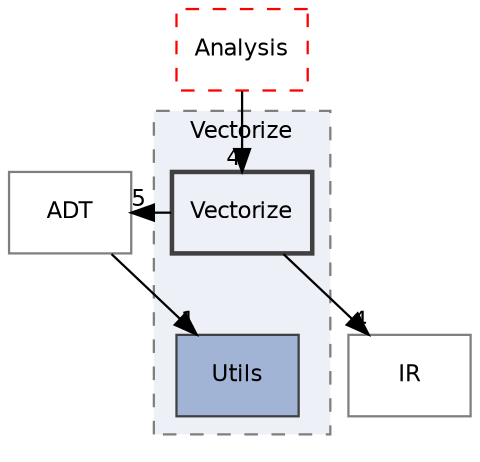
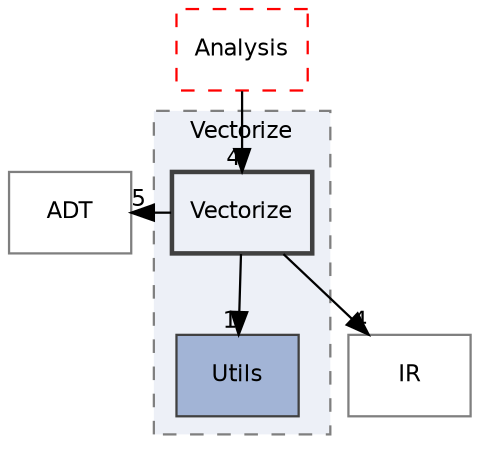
edge "ADT" -> "Utils": now "Vectorize" -> "Utils"
